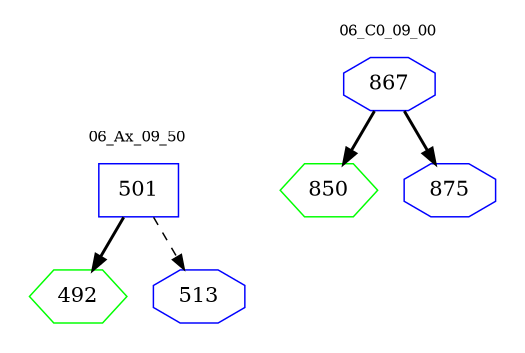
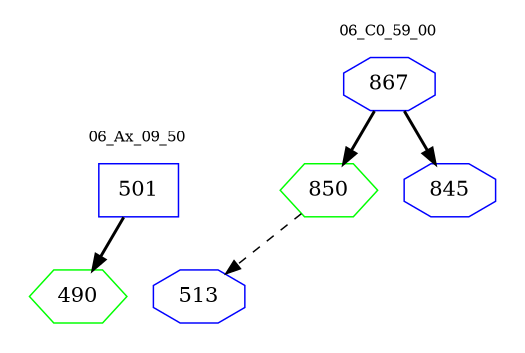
cluster "06_C0_09_00": label "06_C0_09_00" -> "06_C0_59_00"
node "875": label "875" -> "845"
edge "501" -> "513": now "850" -> "513"
node "492": label "492" -> "490"
